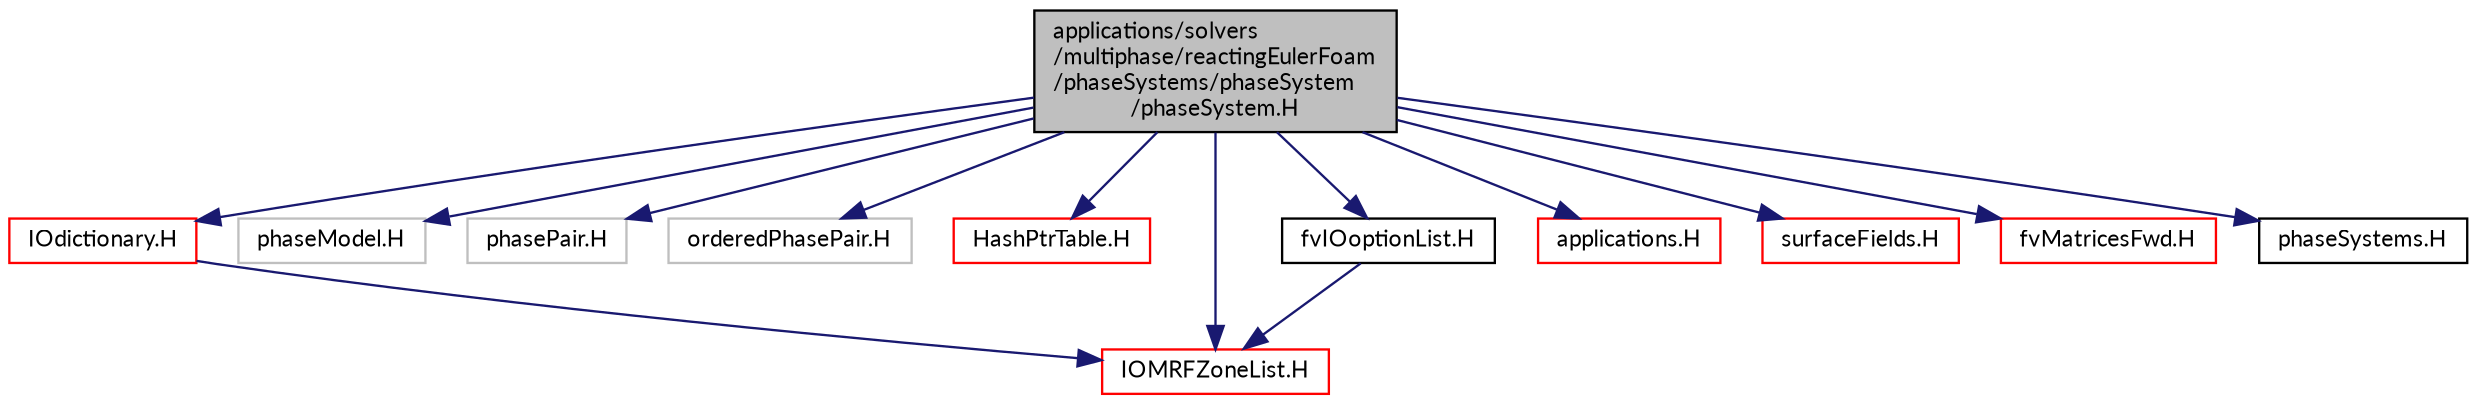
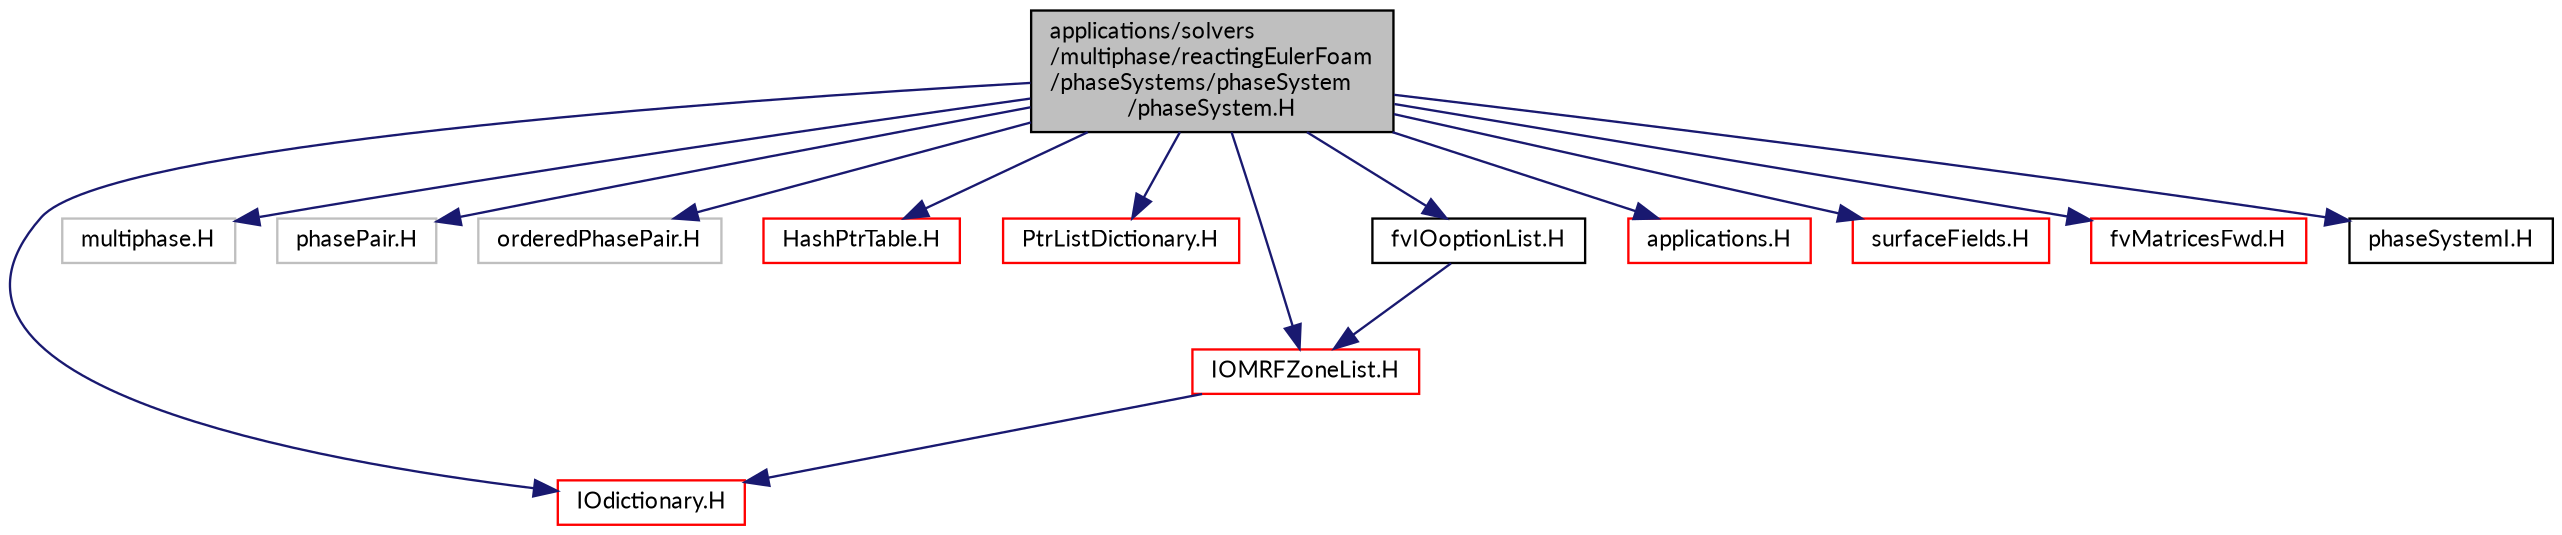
node "phaseModel.H": label "phaseModel.H" -> "multiphase.H"
node "PtrListDictionary.H": added
node "phaseSystems.H": label "phaseSystems.H" -> "phaseSystemI.H"
edge "IOdictionary.H" -> "IOMRFZoneList.H": reversed
